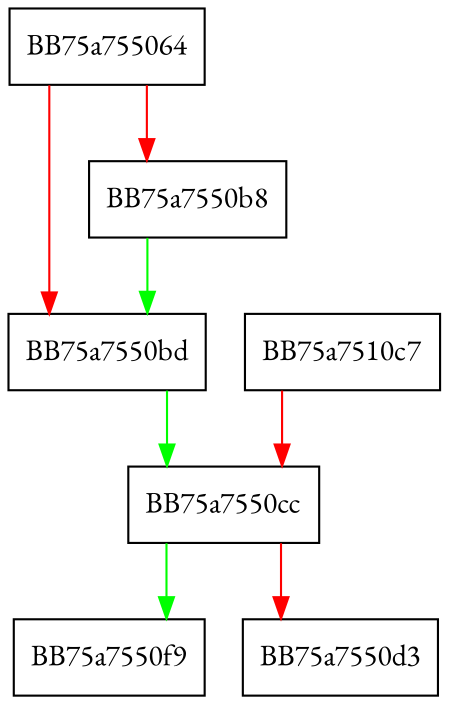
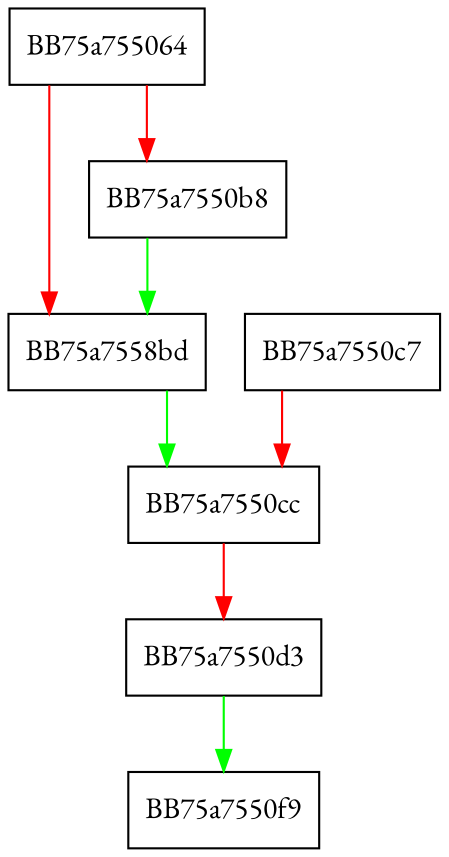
node "BB75a7550bd": label "BB75a7550bd" -> "BB75a7558bd"
node "BB75a7510c7": label "BB75a7510c7" -> "BB75a7550c7"
edge "BB75a7550cc" -> "BB75a7550f9": now "BB75a7550d3" -> "BB75a7550f9"
